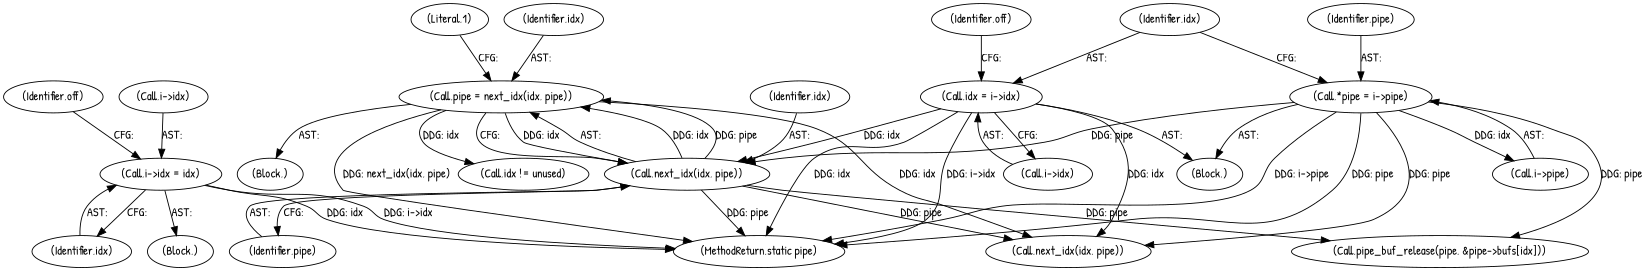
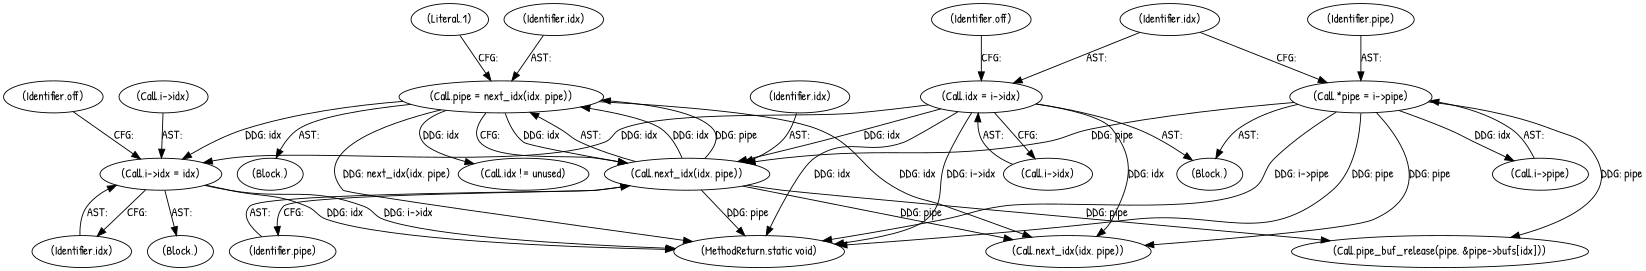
edge "(Call,pipe = next_idx(idx, pipe))" -> "(Call,i->idx = idx)": added, label "DDG: idx"
edge "(Call,idx = i->idx)" -> "(Call,i->idx = idx)": added, label "DDG: idx"
node "(MethodReturn,static pipe)": label "(MethodReturn,static pipe)" -> "(MethodReturn,static void)"
